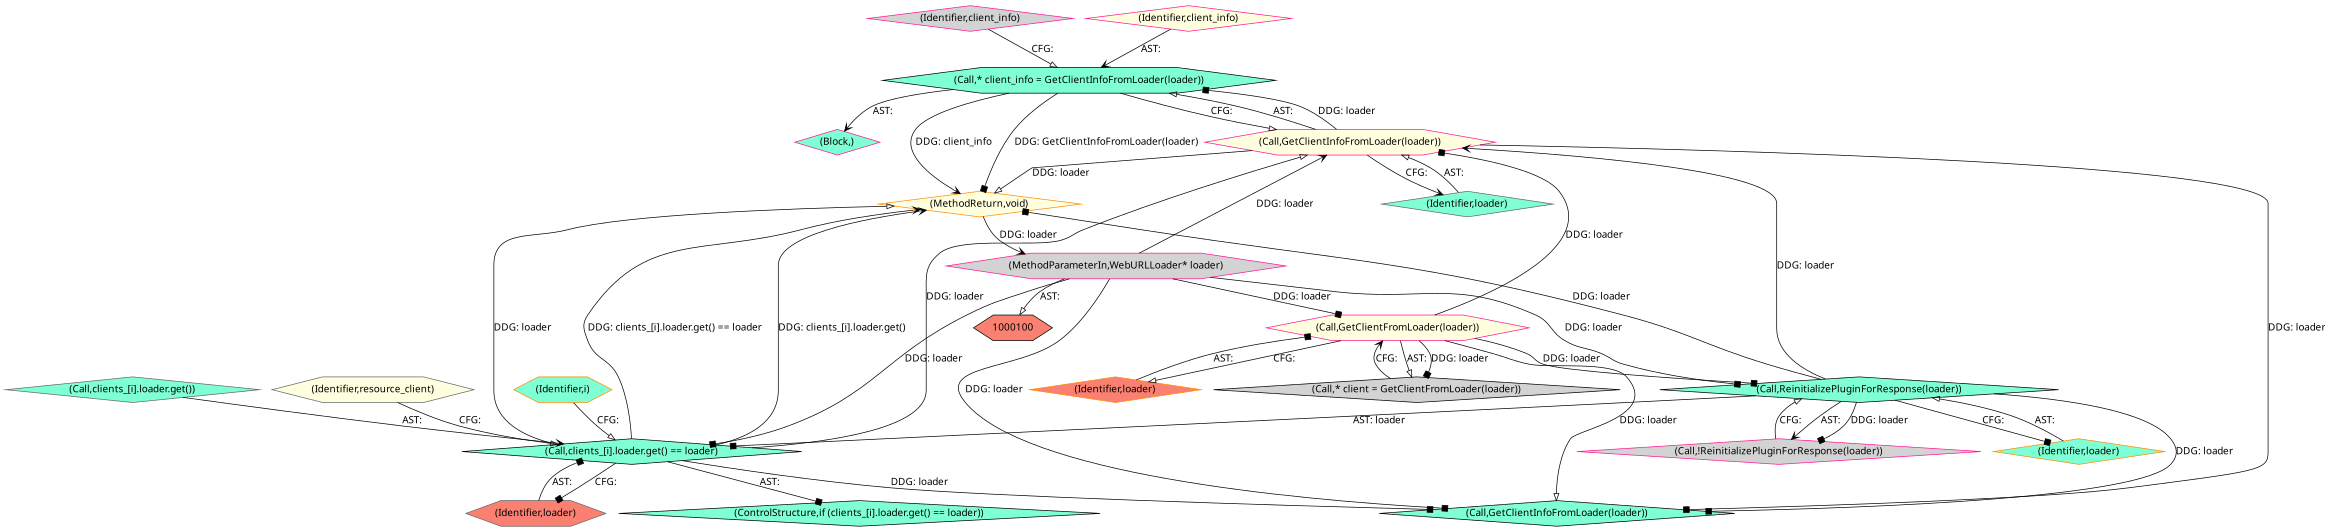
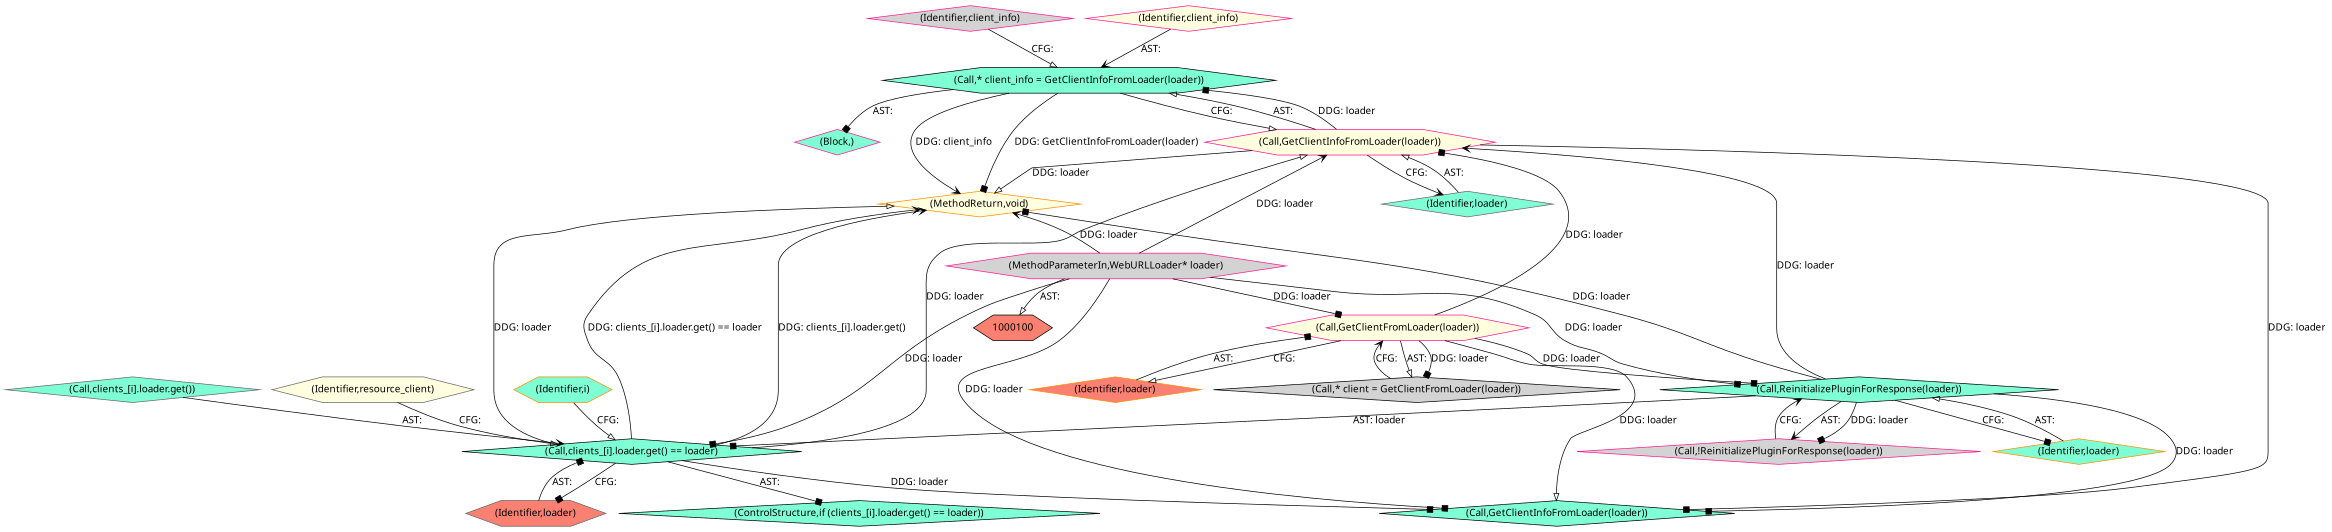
edge "(Call,* client_info = GetClientInfoFromLoader(loader))" -> "(Block,)": arrowhead vee -> box
edge "(MethodReturn,void)" -> "(MethodParameterIn,WebURLLoader* loader)": reversed
edge "(Call,!ReinitializePluginForResponse(loader))" -> "(Call,ReinitializePluginForResponse(loader))": arrowhead onormal -> vee
